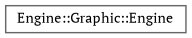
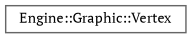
node "Engine::Graphic::Engine": label "Engine::Graphic::Engine" -> "Engine::Graphic::Vertex"
